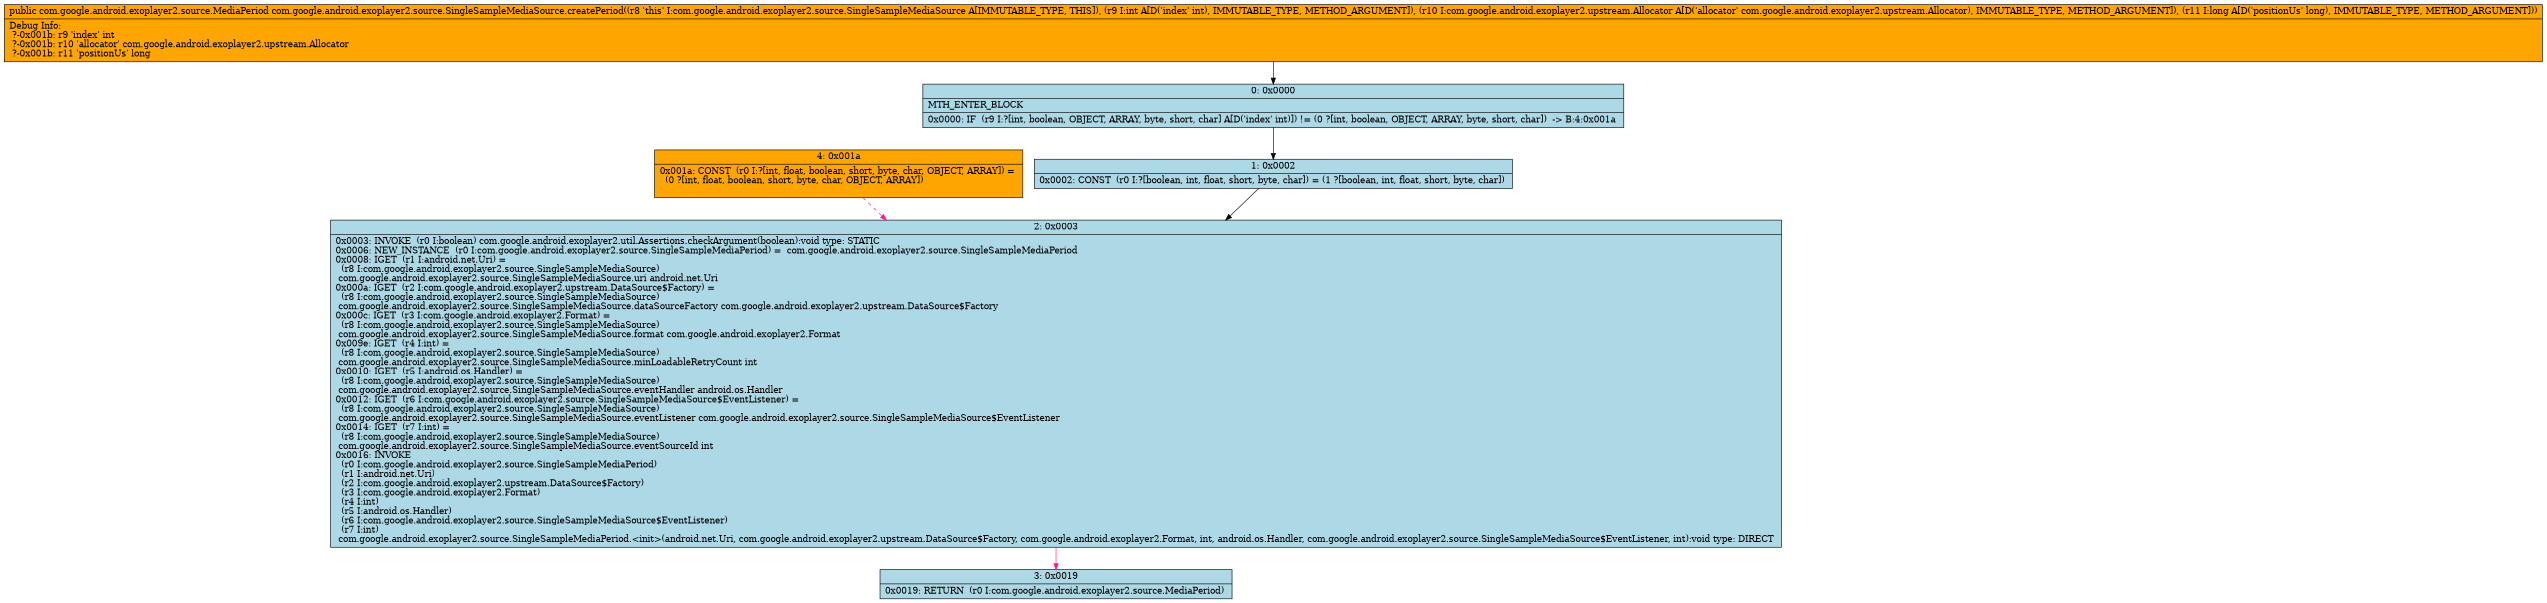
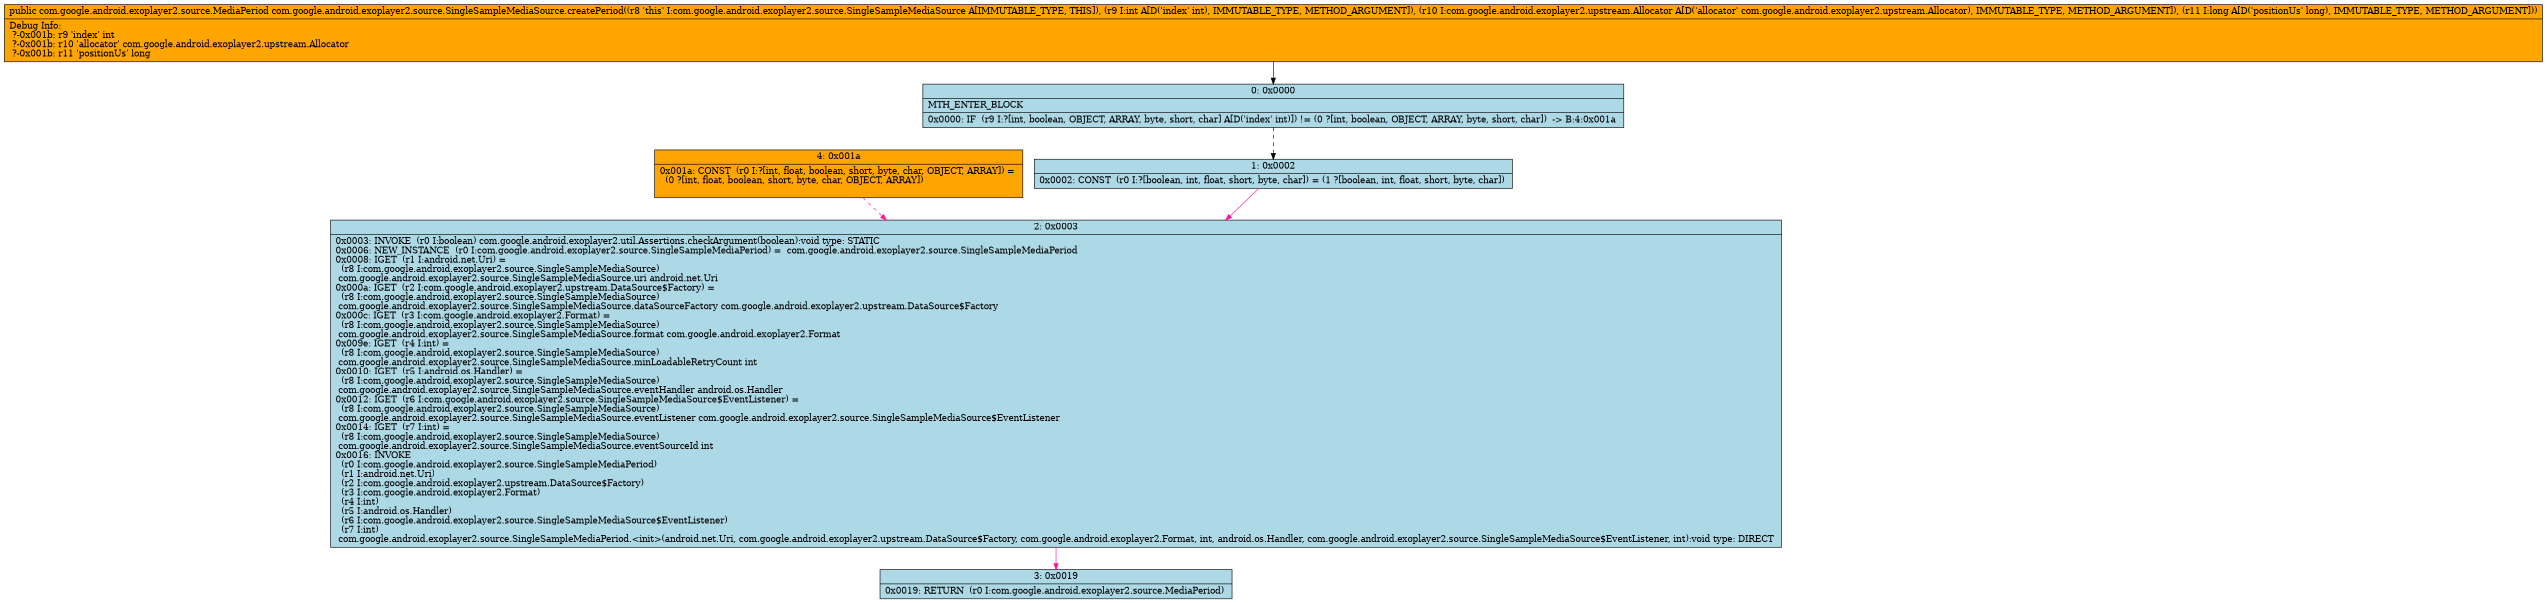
edge "0: 0x0000" -> "1: 0x0002": style solid -> dashed
edge "1: 0x0002" -> "2: 0x0003": color black -> deeppink
